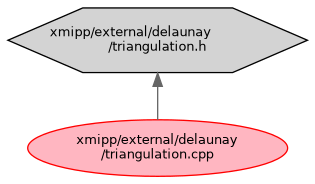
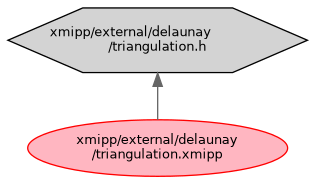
node "xmipp/external/delaunay /triangulation.cpp": label "xmipp/external/delaunay /triangulation.cpp" -> "xmipp/external/delaunay /triangulation.xmipp"
